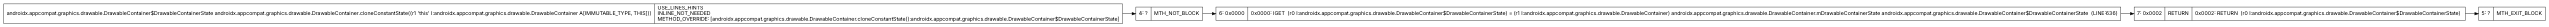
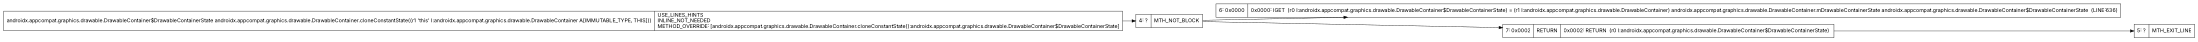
edge "6: 0x0000" -> "7: 0x0002": now "4: ?" -> "7: 0x0002"
node "5: ?": text "MTH_EXIT_BLOCK" -> "MTH_EXIT_LINE"
